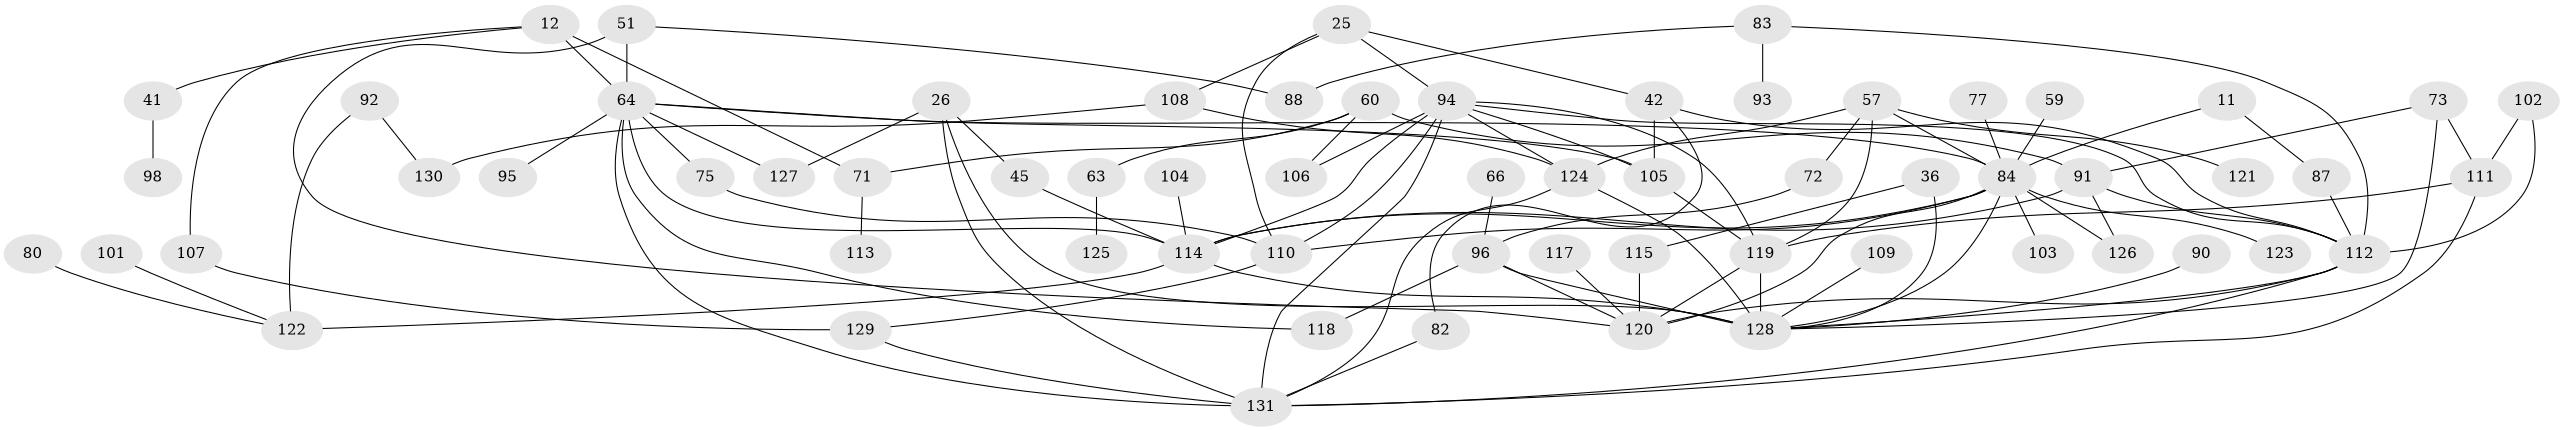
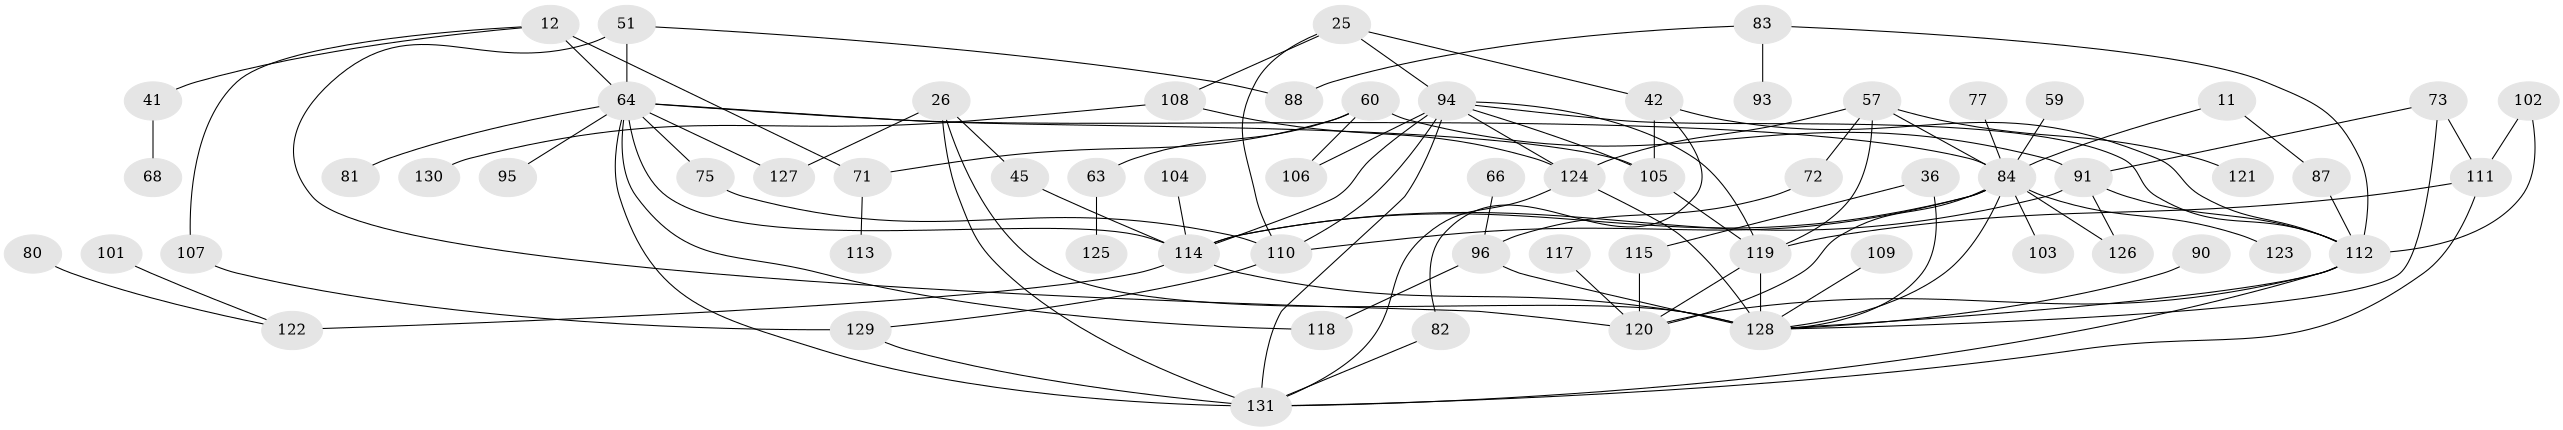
node "92": removed
node "98": label "98" -> "68"
node "81": added
edge "96" -- "120": removed
